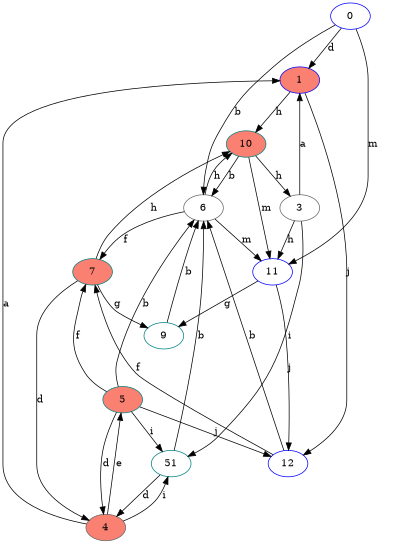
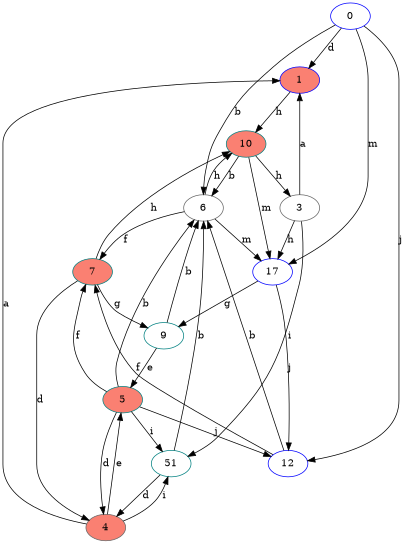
node "11": label "11" -> "17"
edge "1" -> "12": now "0" -> "12"
edge "9" -> "5": added, label "e"
